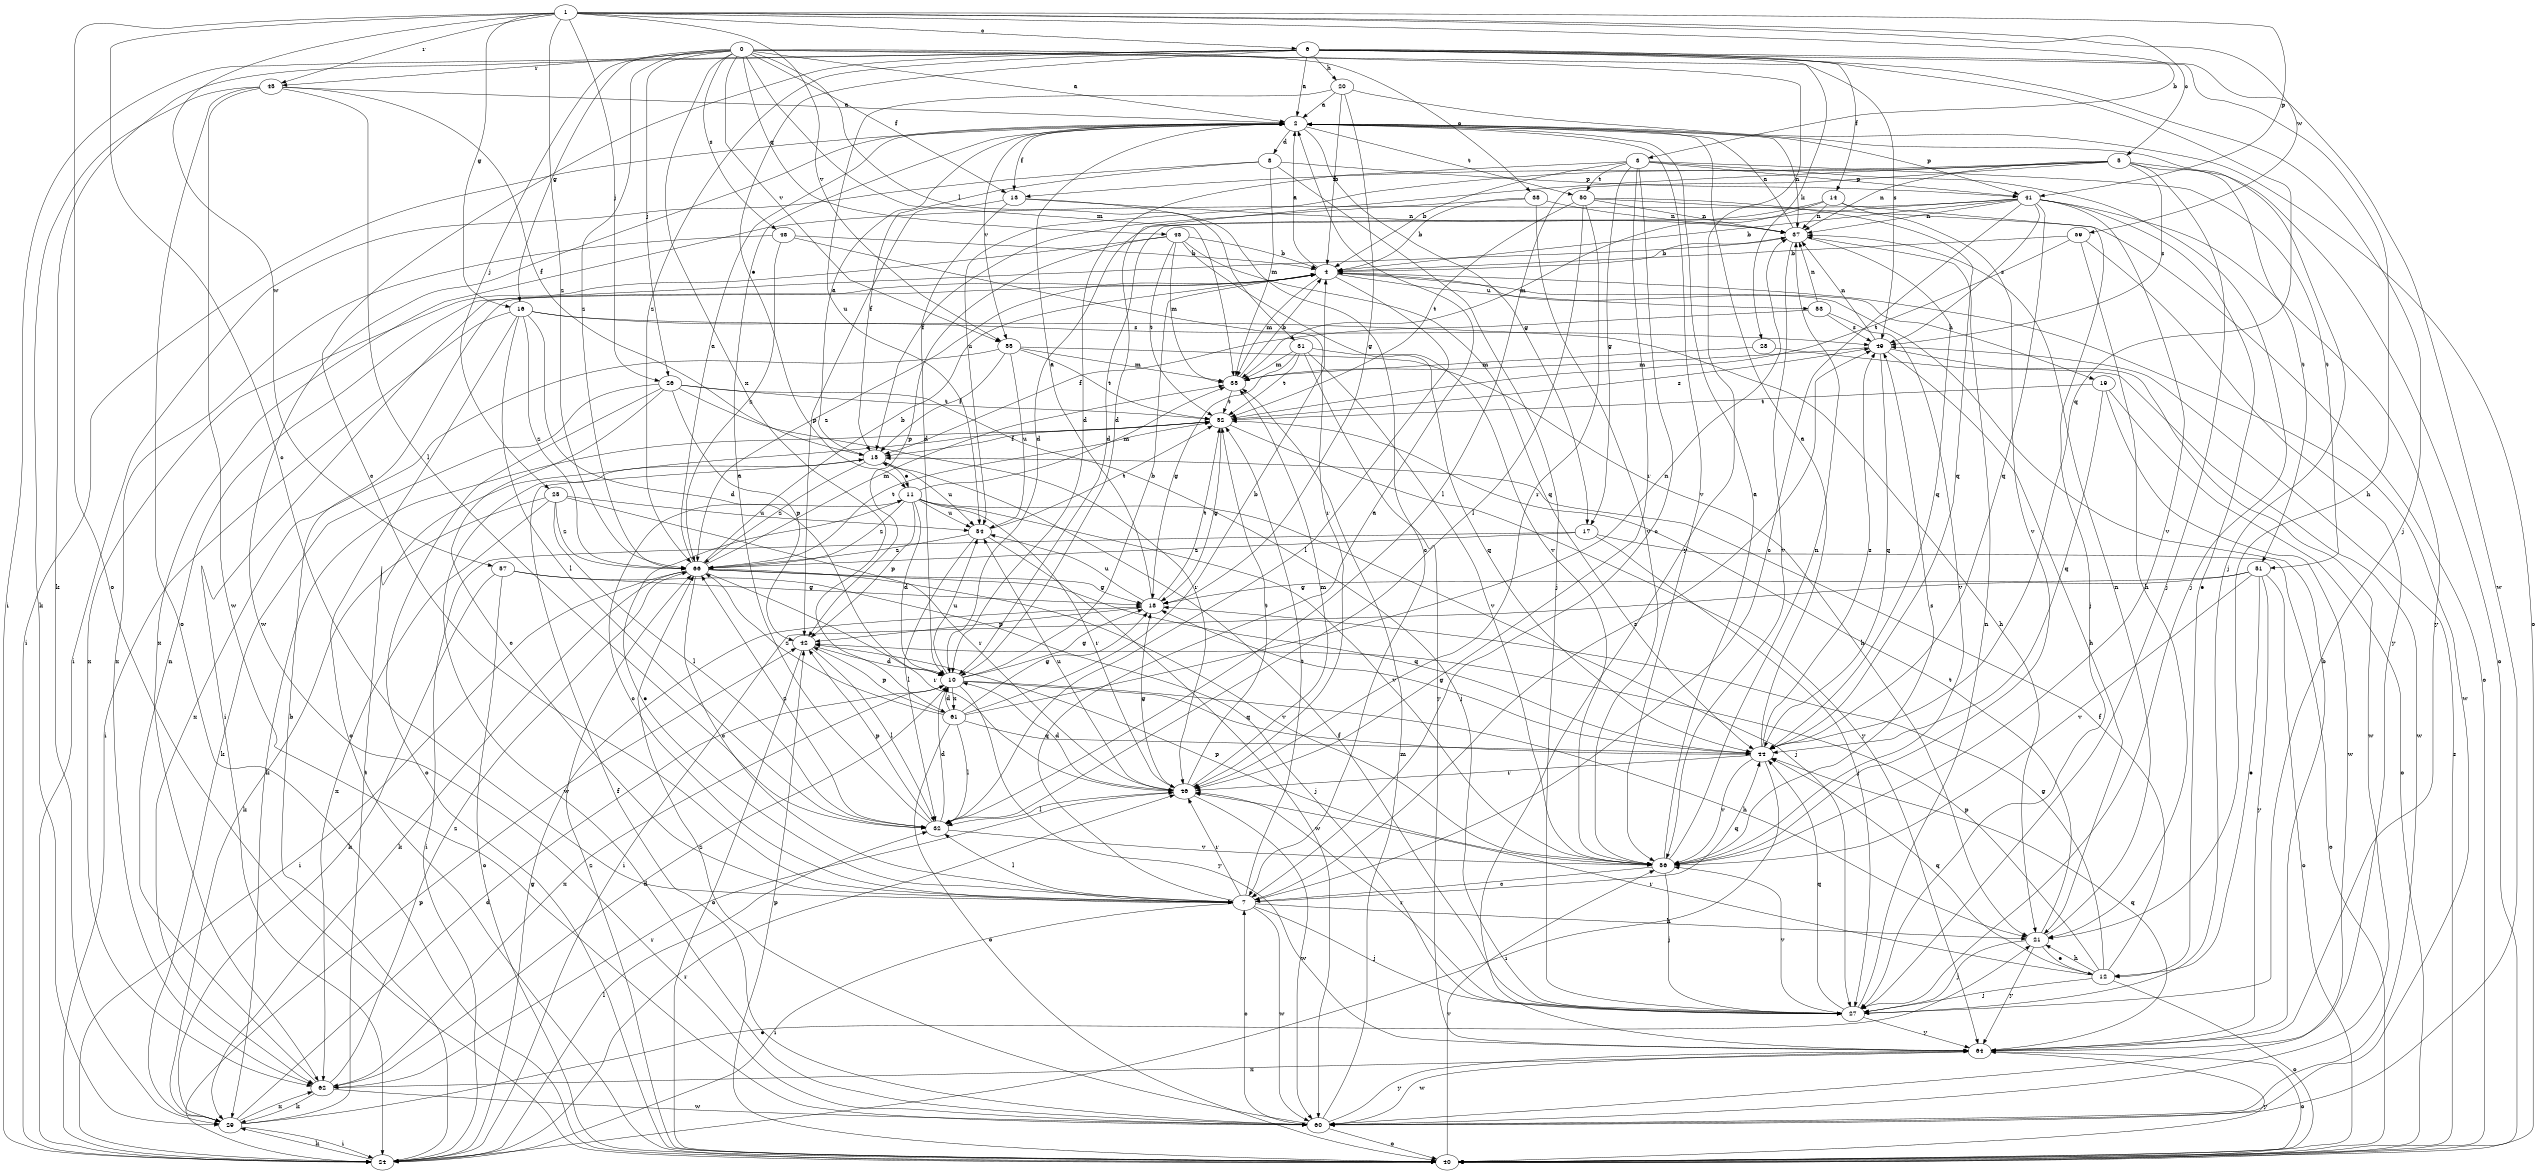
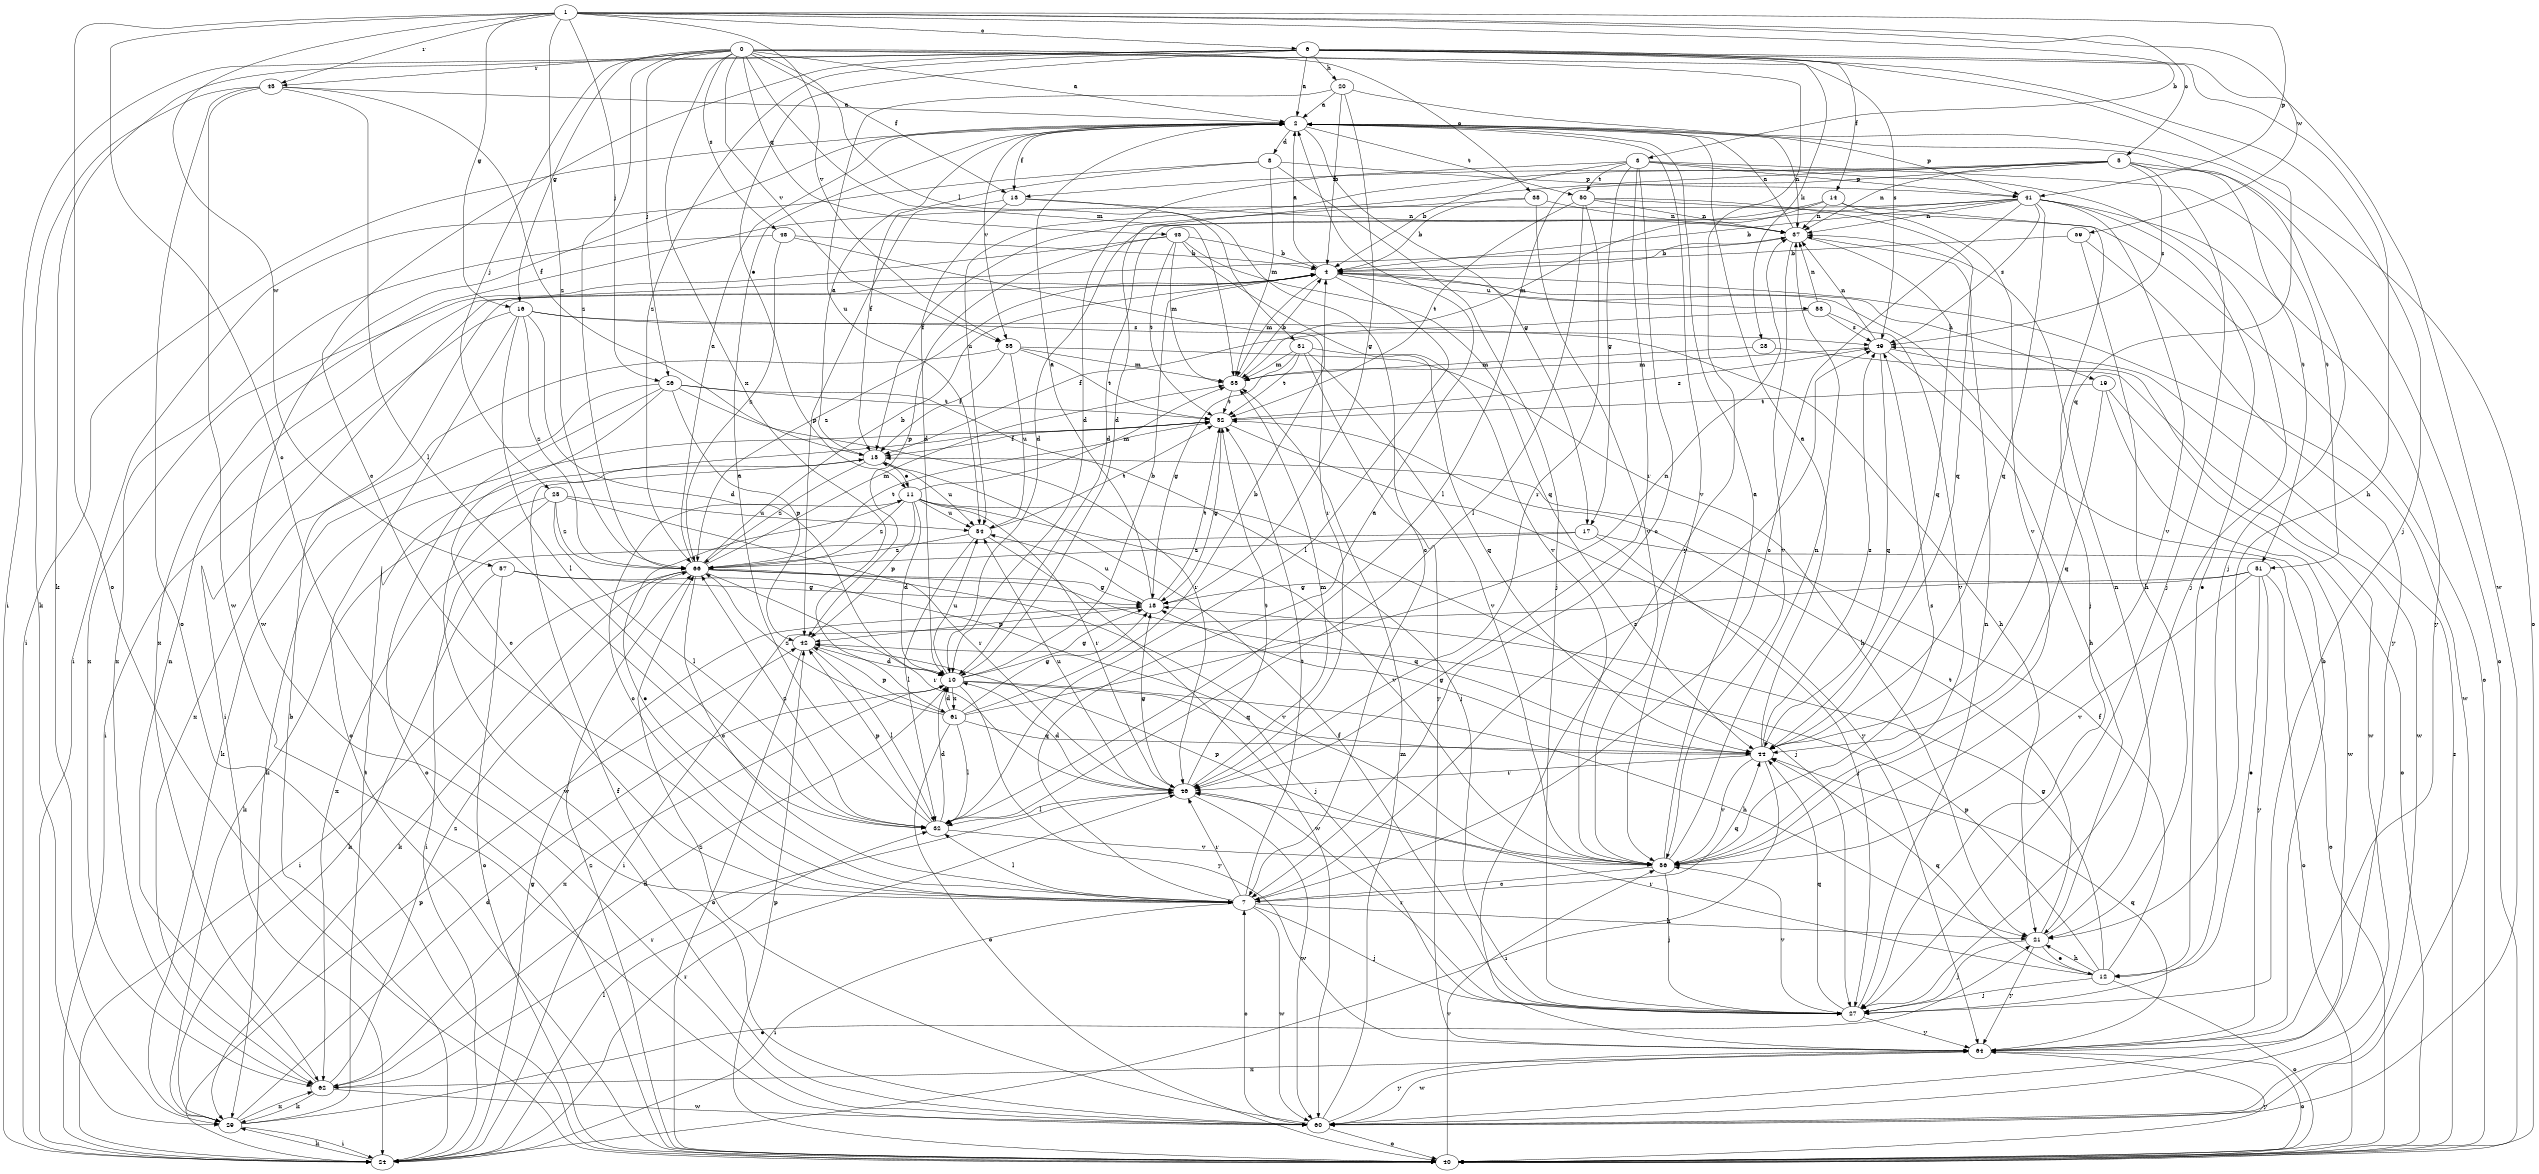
edge "59" -> "52": removed, label "t"
